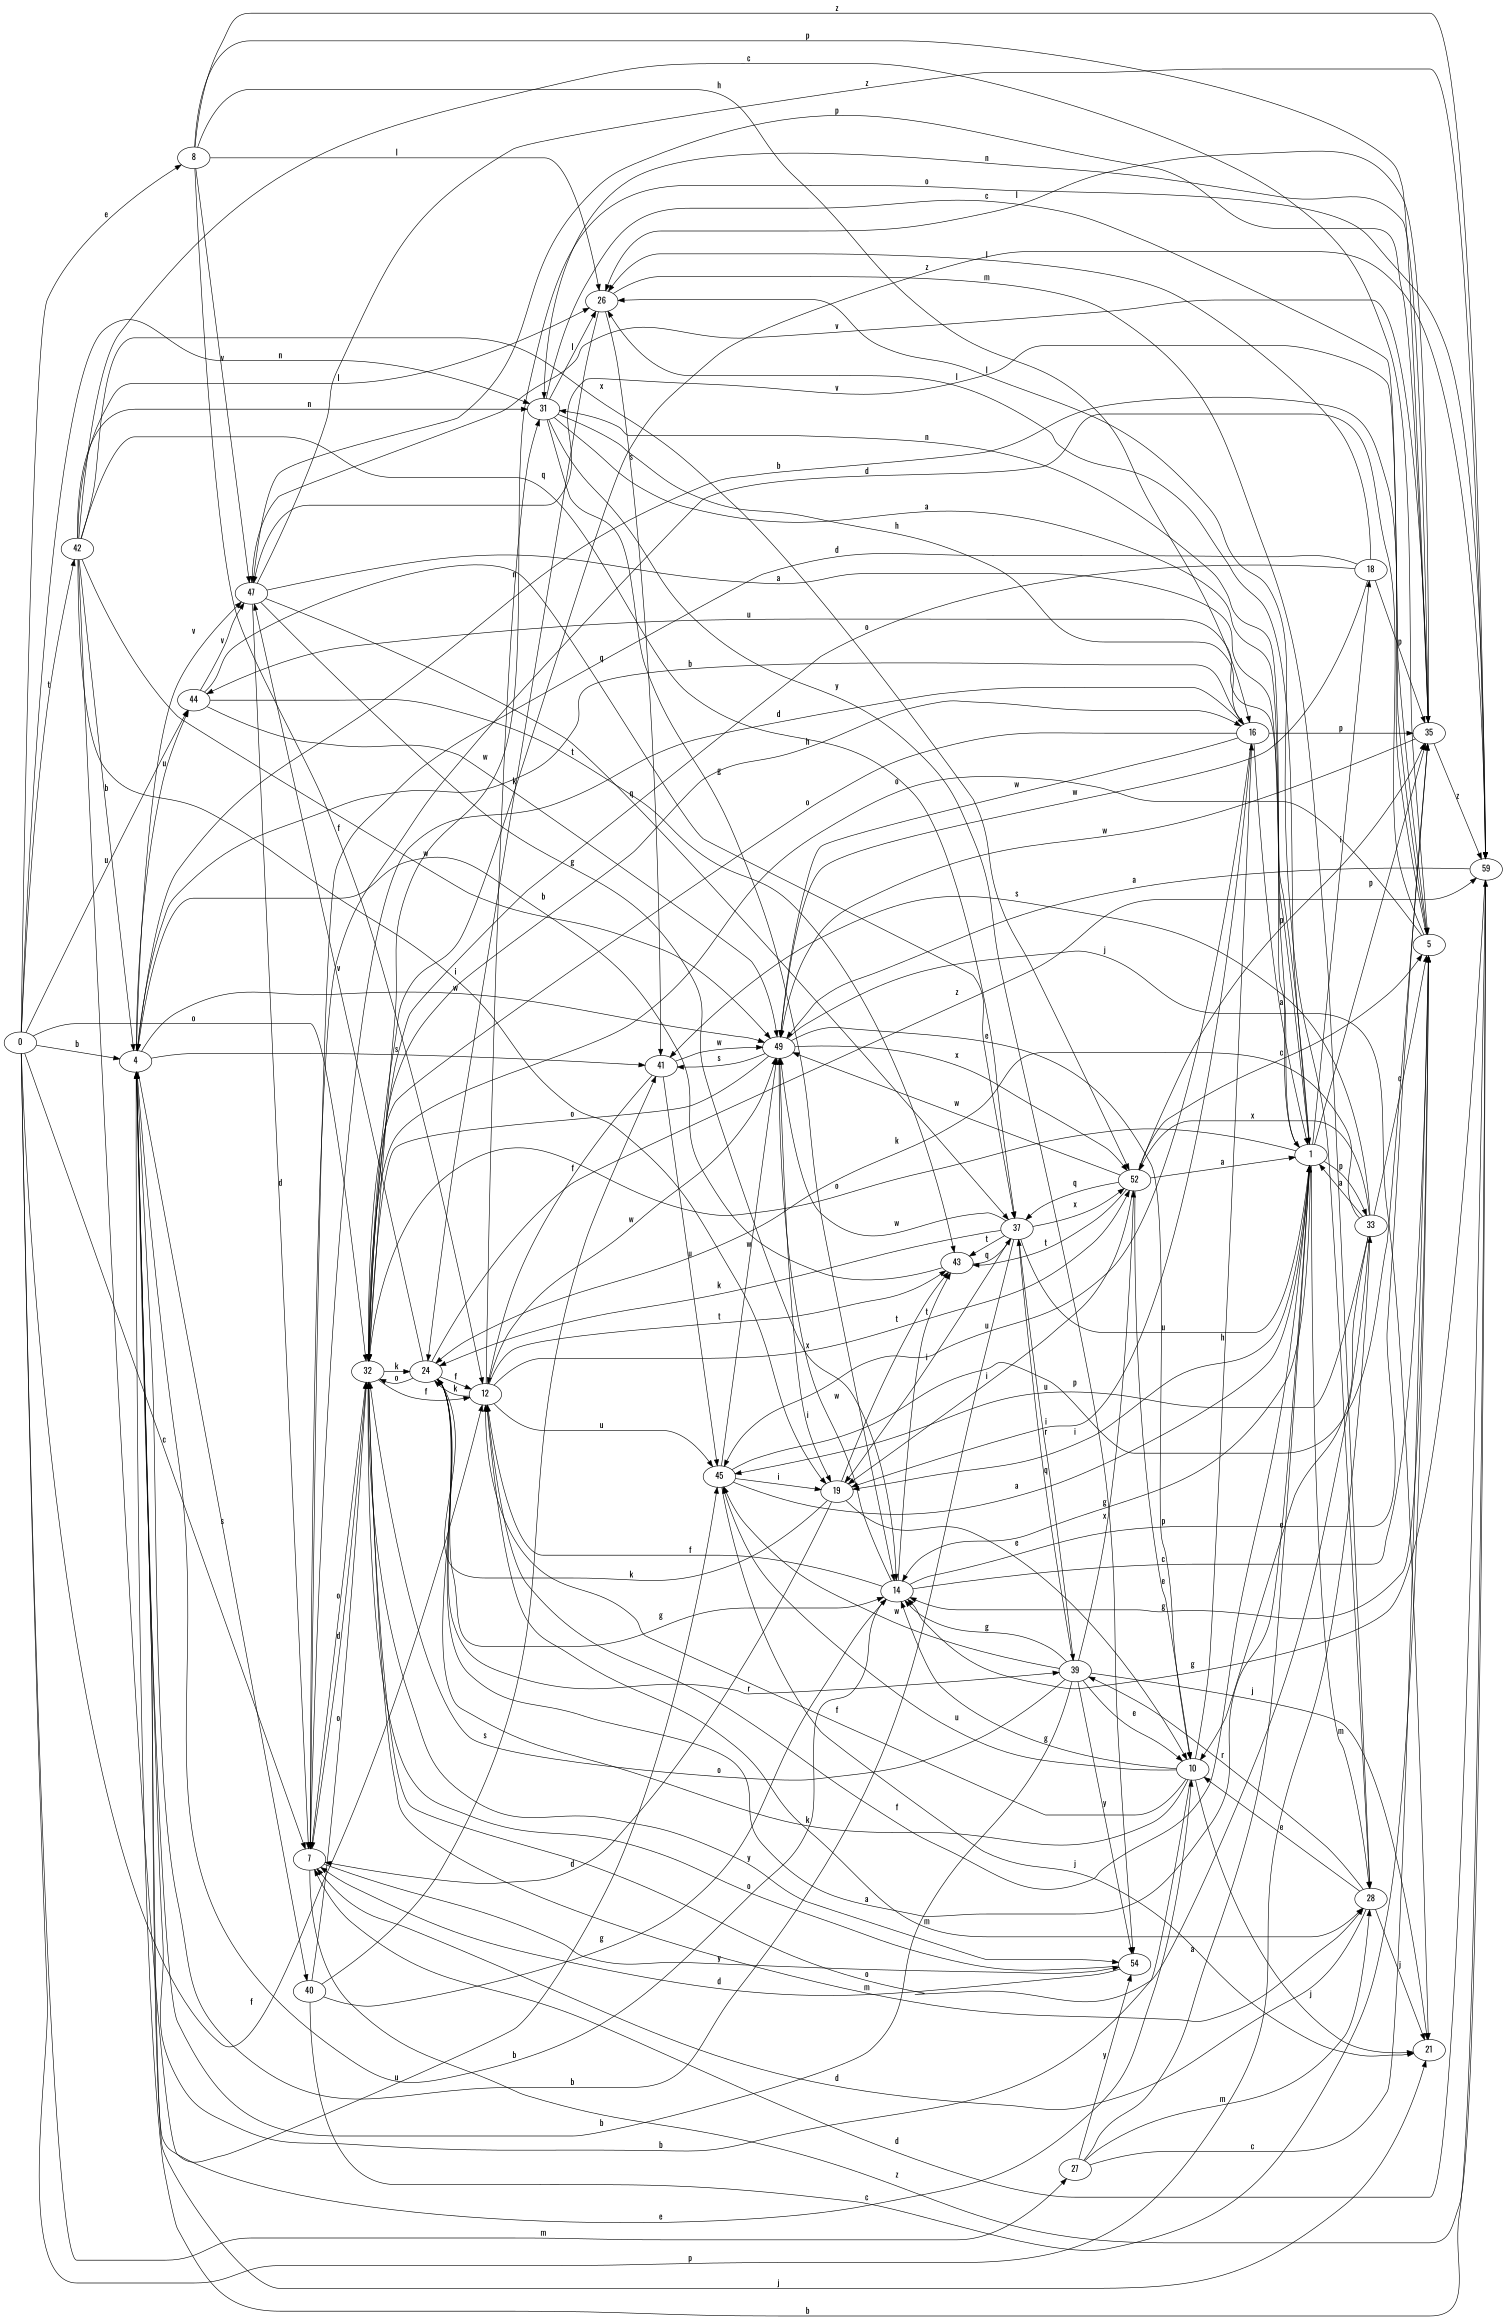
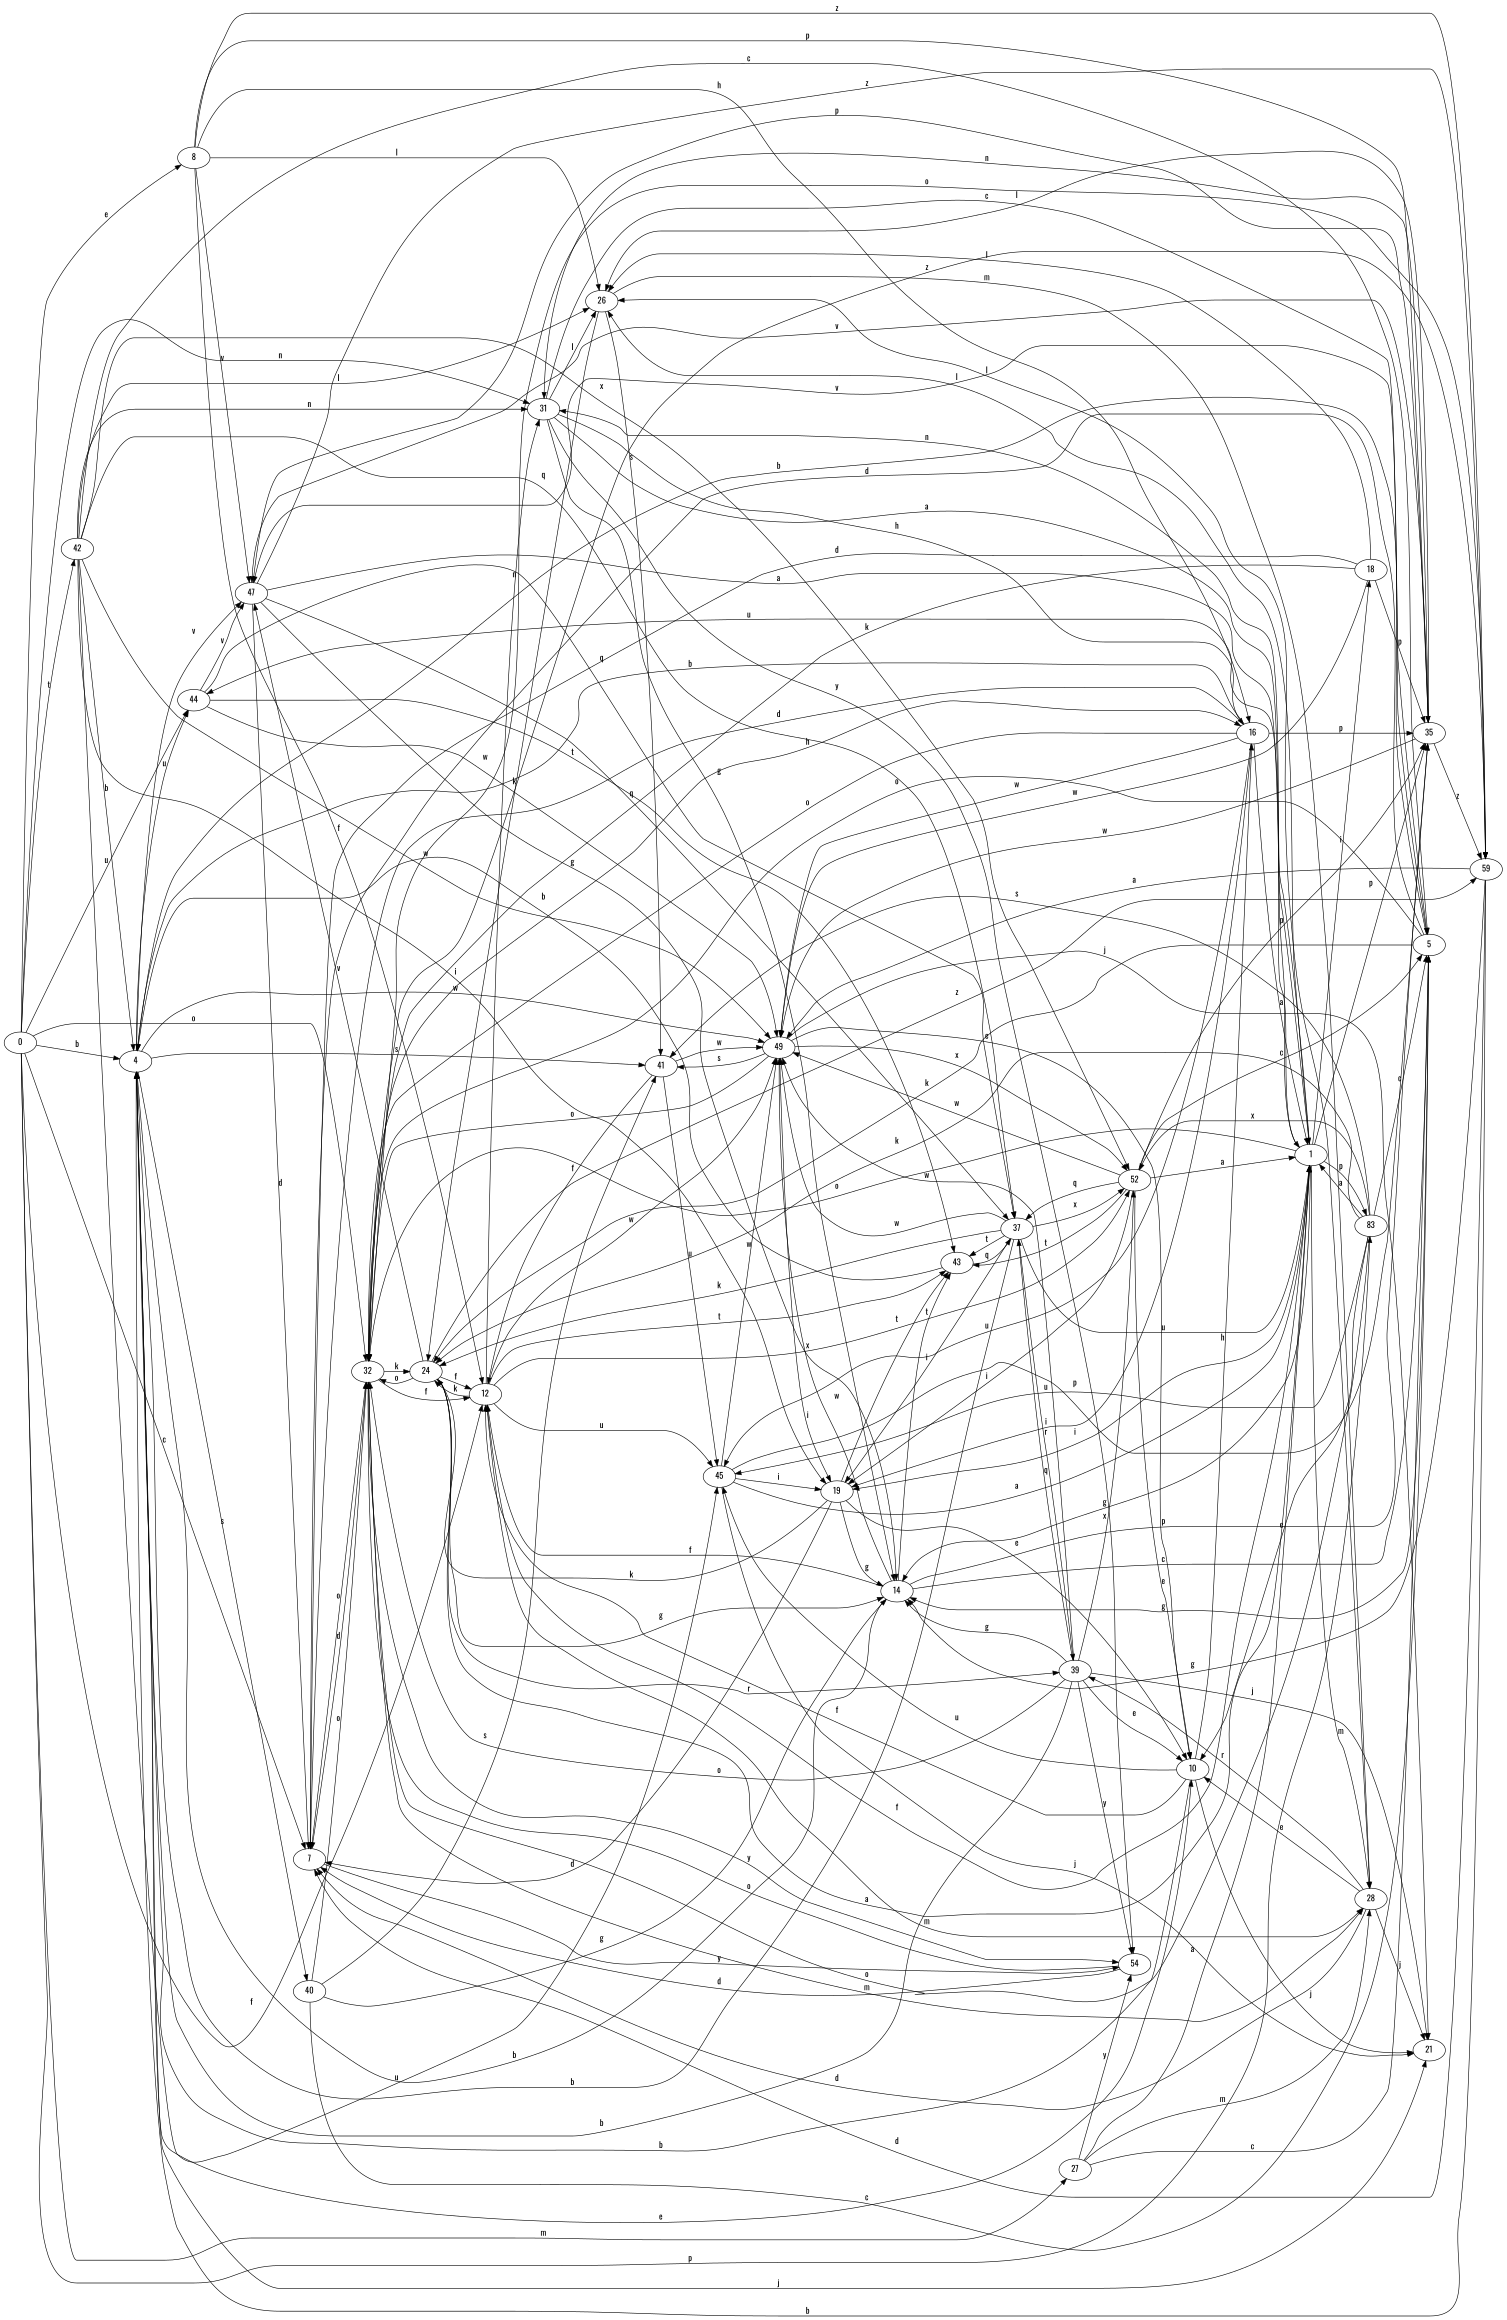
edge "18" -> "32": label "o" -> "k"
node "33": label "33" -> "83"
edge "39" -> "45": now "39" -> "49"
edge "10" -> "14": now "19" -> "14"
edge "10" -> "24": now "5" -> "24"
edge "7" -> "59": removed, label "z"
